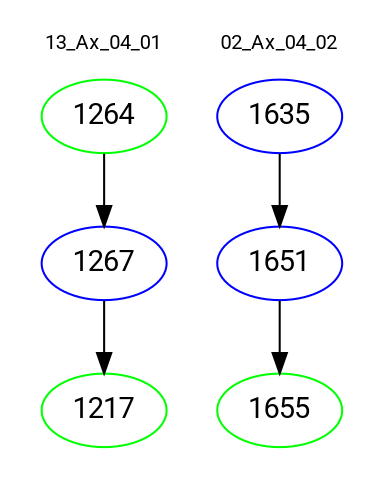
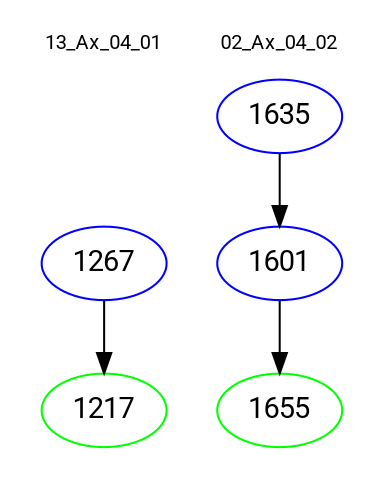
node "1264": removed
node "1651": label "1651" -> "1601"
